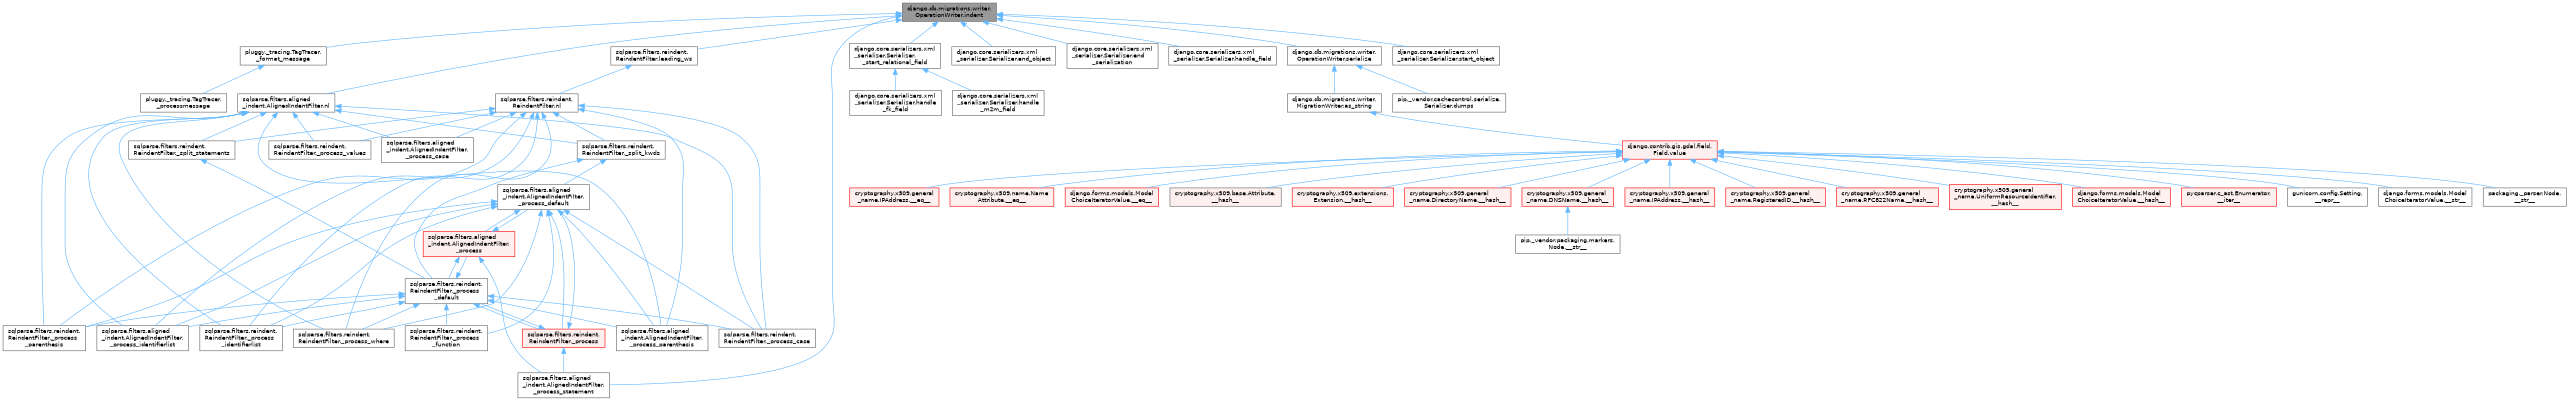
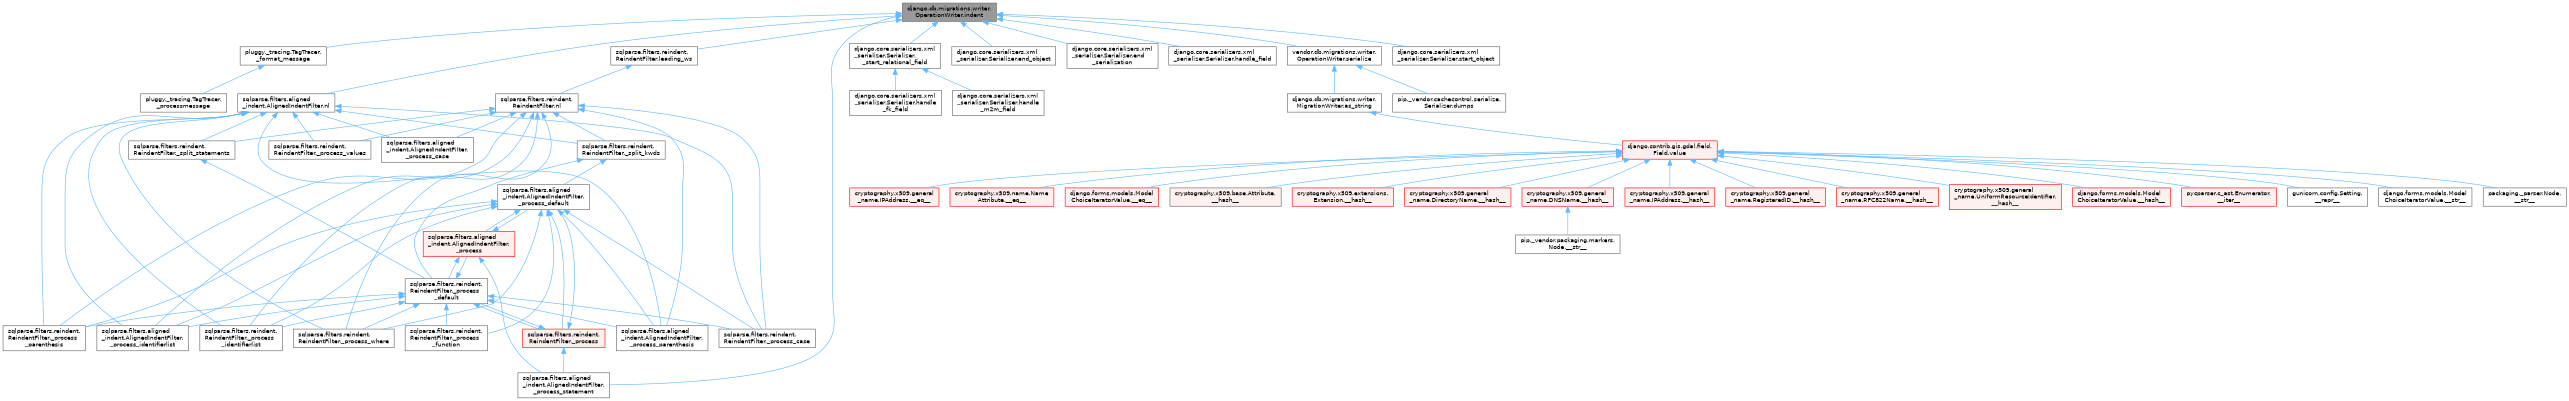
node "django.db.migrations.writer. OperationWriter.serialize": label "django.db.migrations.writer. OperationWriter.serialize" -> "vendor.db.migrations.writer. OperationWriter.serialize"
